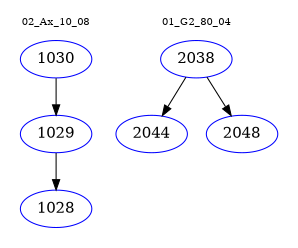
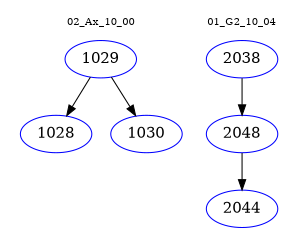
cluster "02_Ax_10_08": label "02_Ax_10_08" -> "02_Ax_10_00"
cluster "01_G2_80_04": label "01_G2_80_04" -> "01_G2_10_04"
edge "1030" -> "1029": reversed
edge "2038" -> "2044": now "2048" -> "2044"
